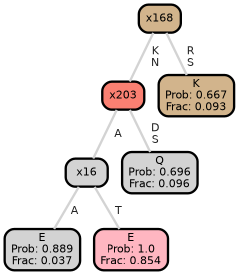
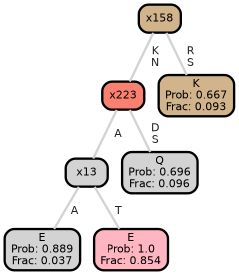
node "x168": label "x168" -> "x158"
node "x203": label "x203" -> "x223"
node "x16": label "x16" -> "x13"
